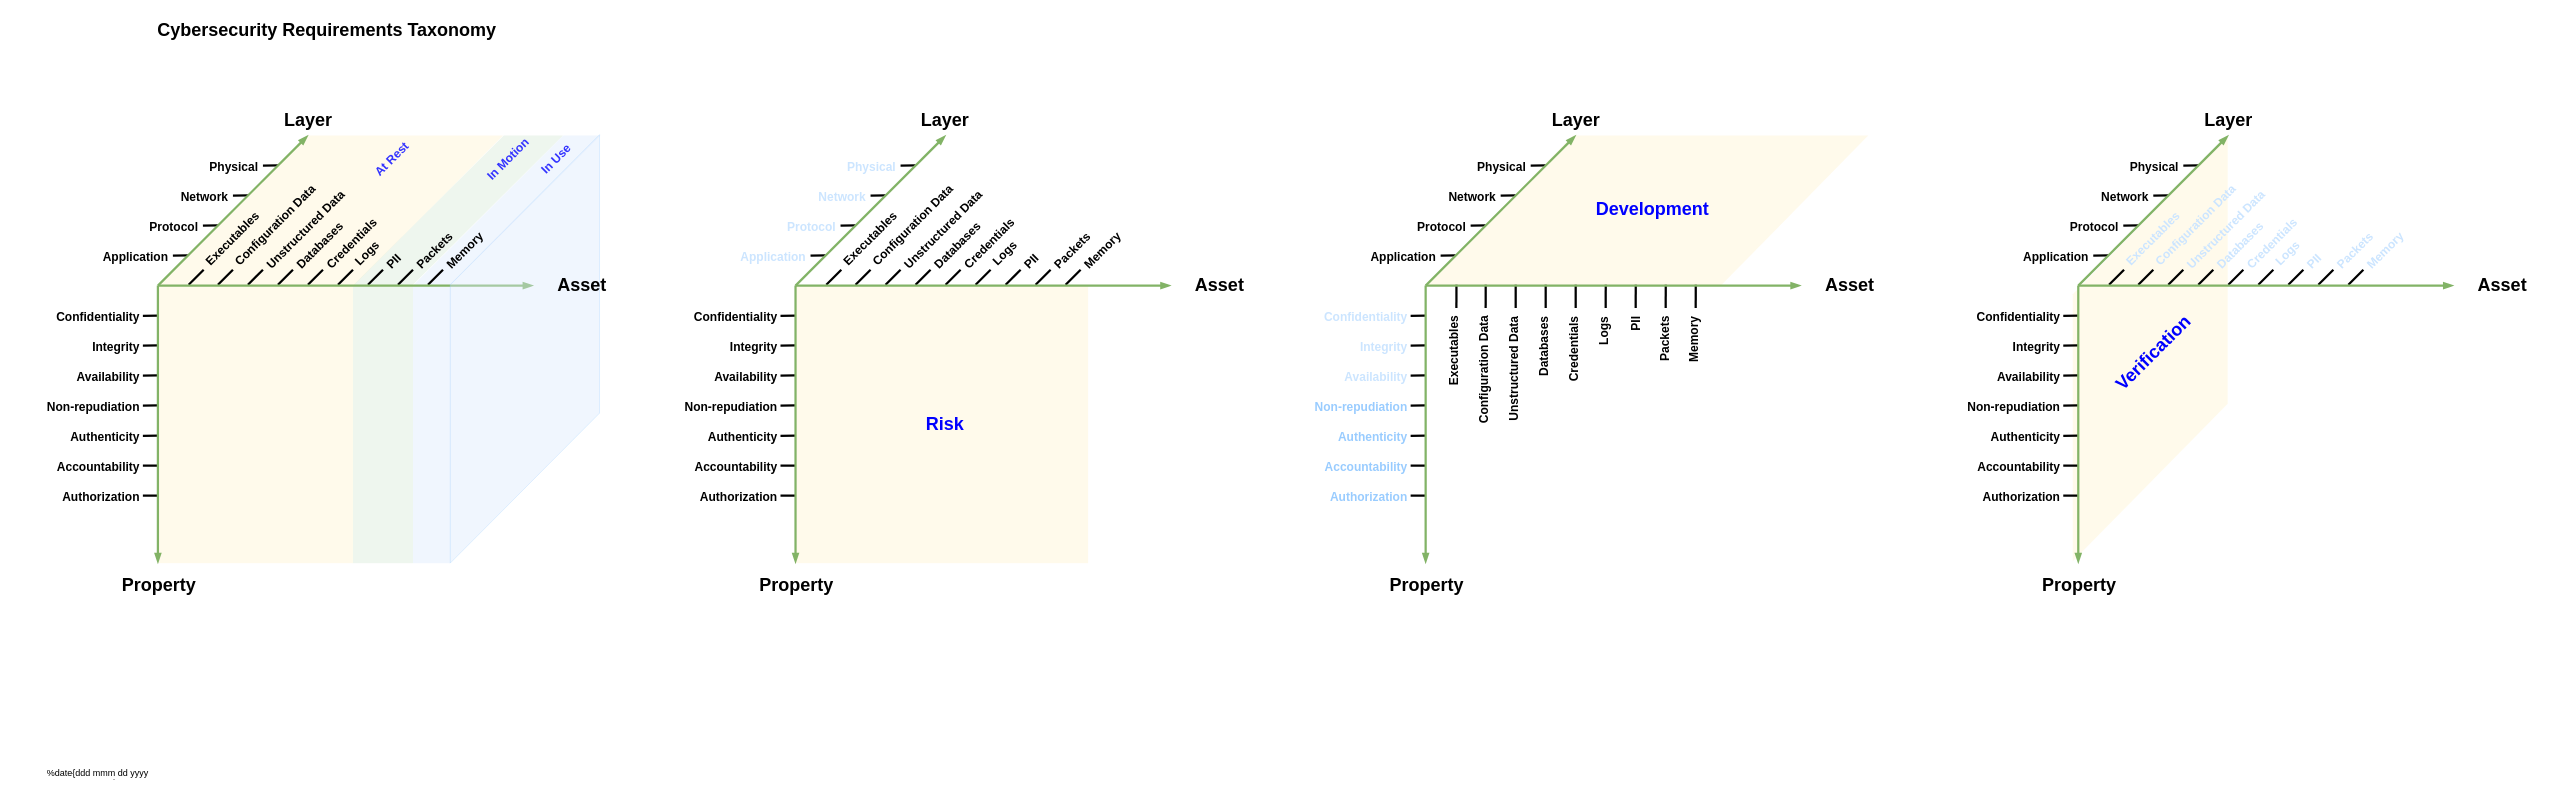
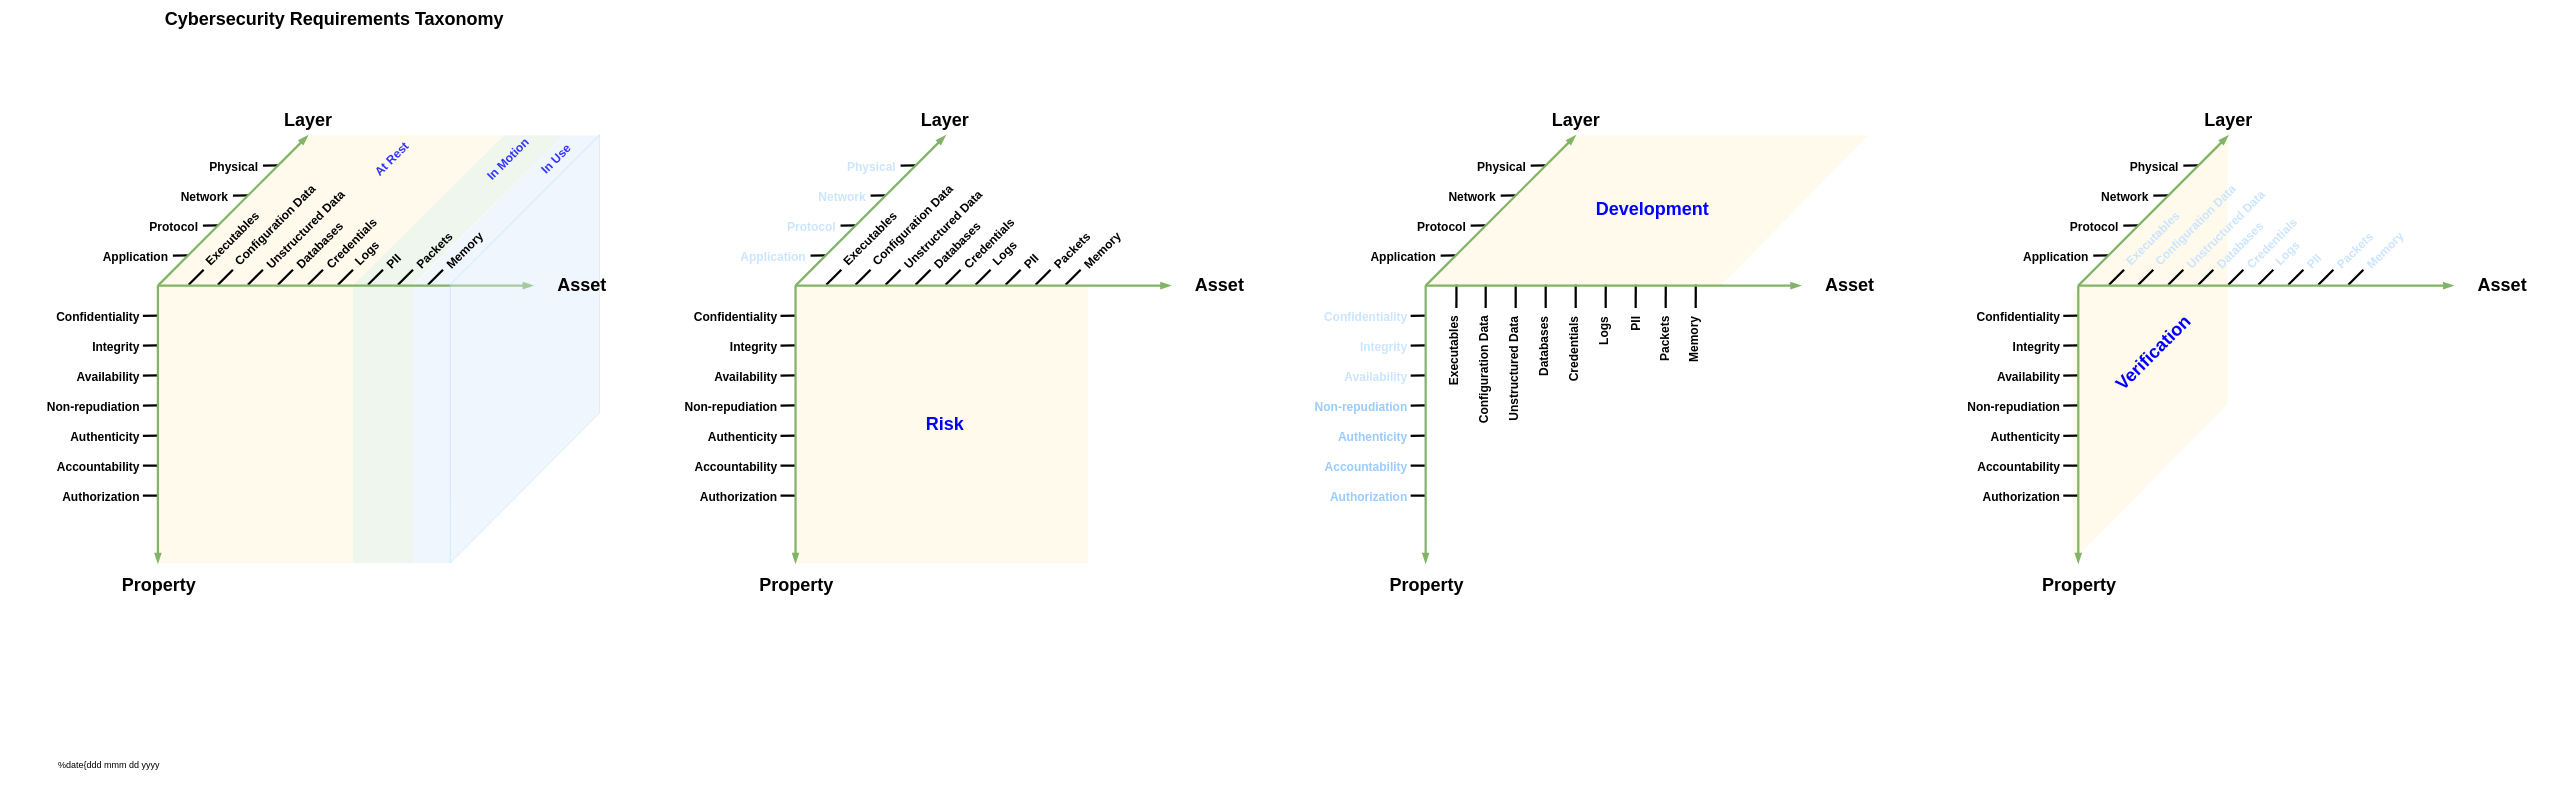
node "Cybersecurity Requirements Taxonomy": moved (327, 30) -> (334, 19)
node "%date{ddd mmm dd yyyy HH:MM:ss}%": moved (98, 773) -> (109, 765)
